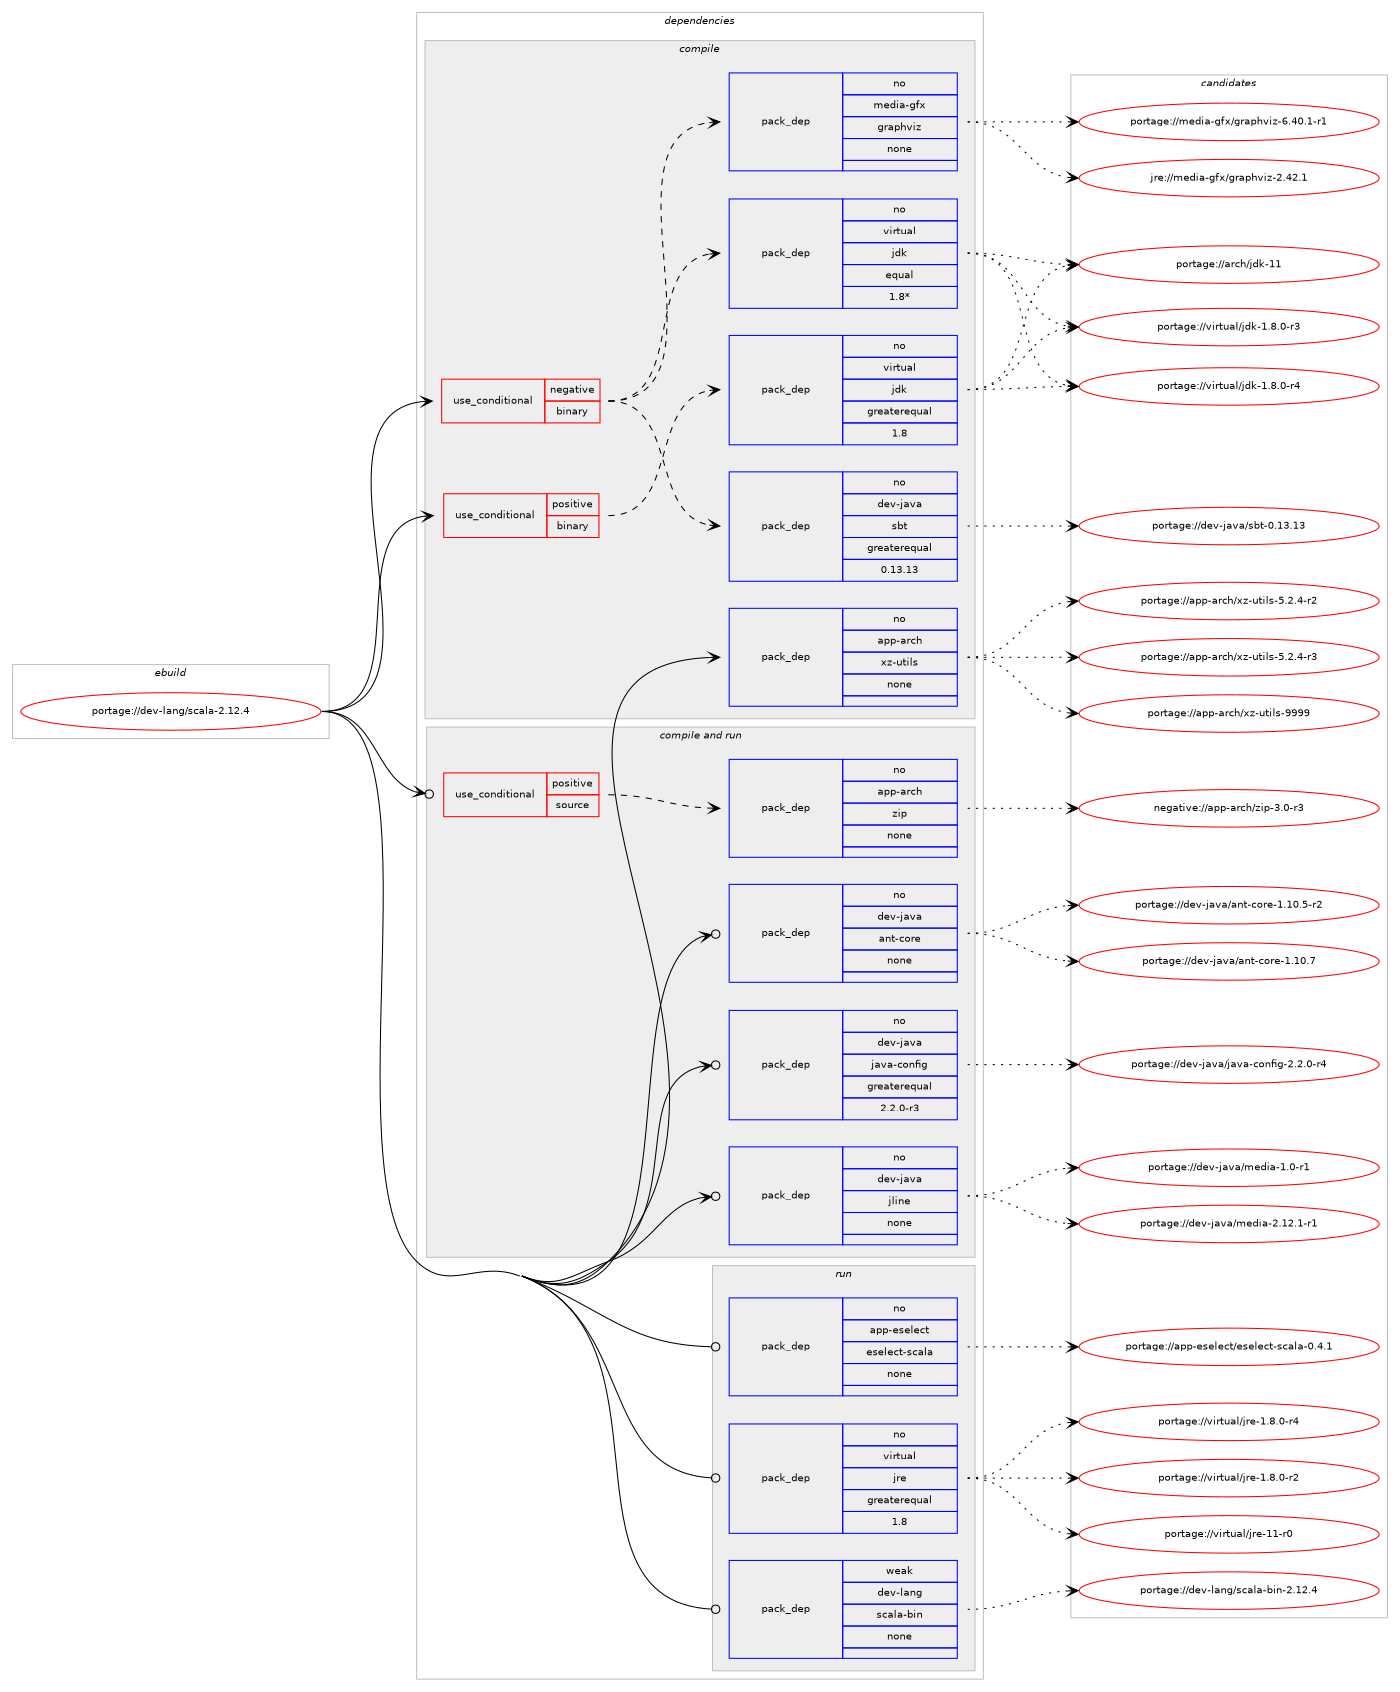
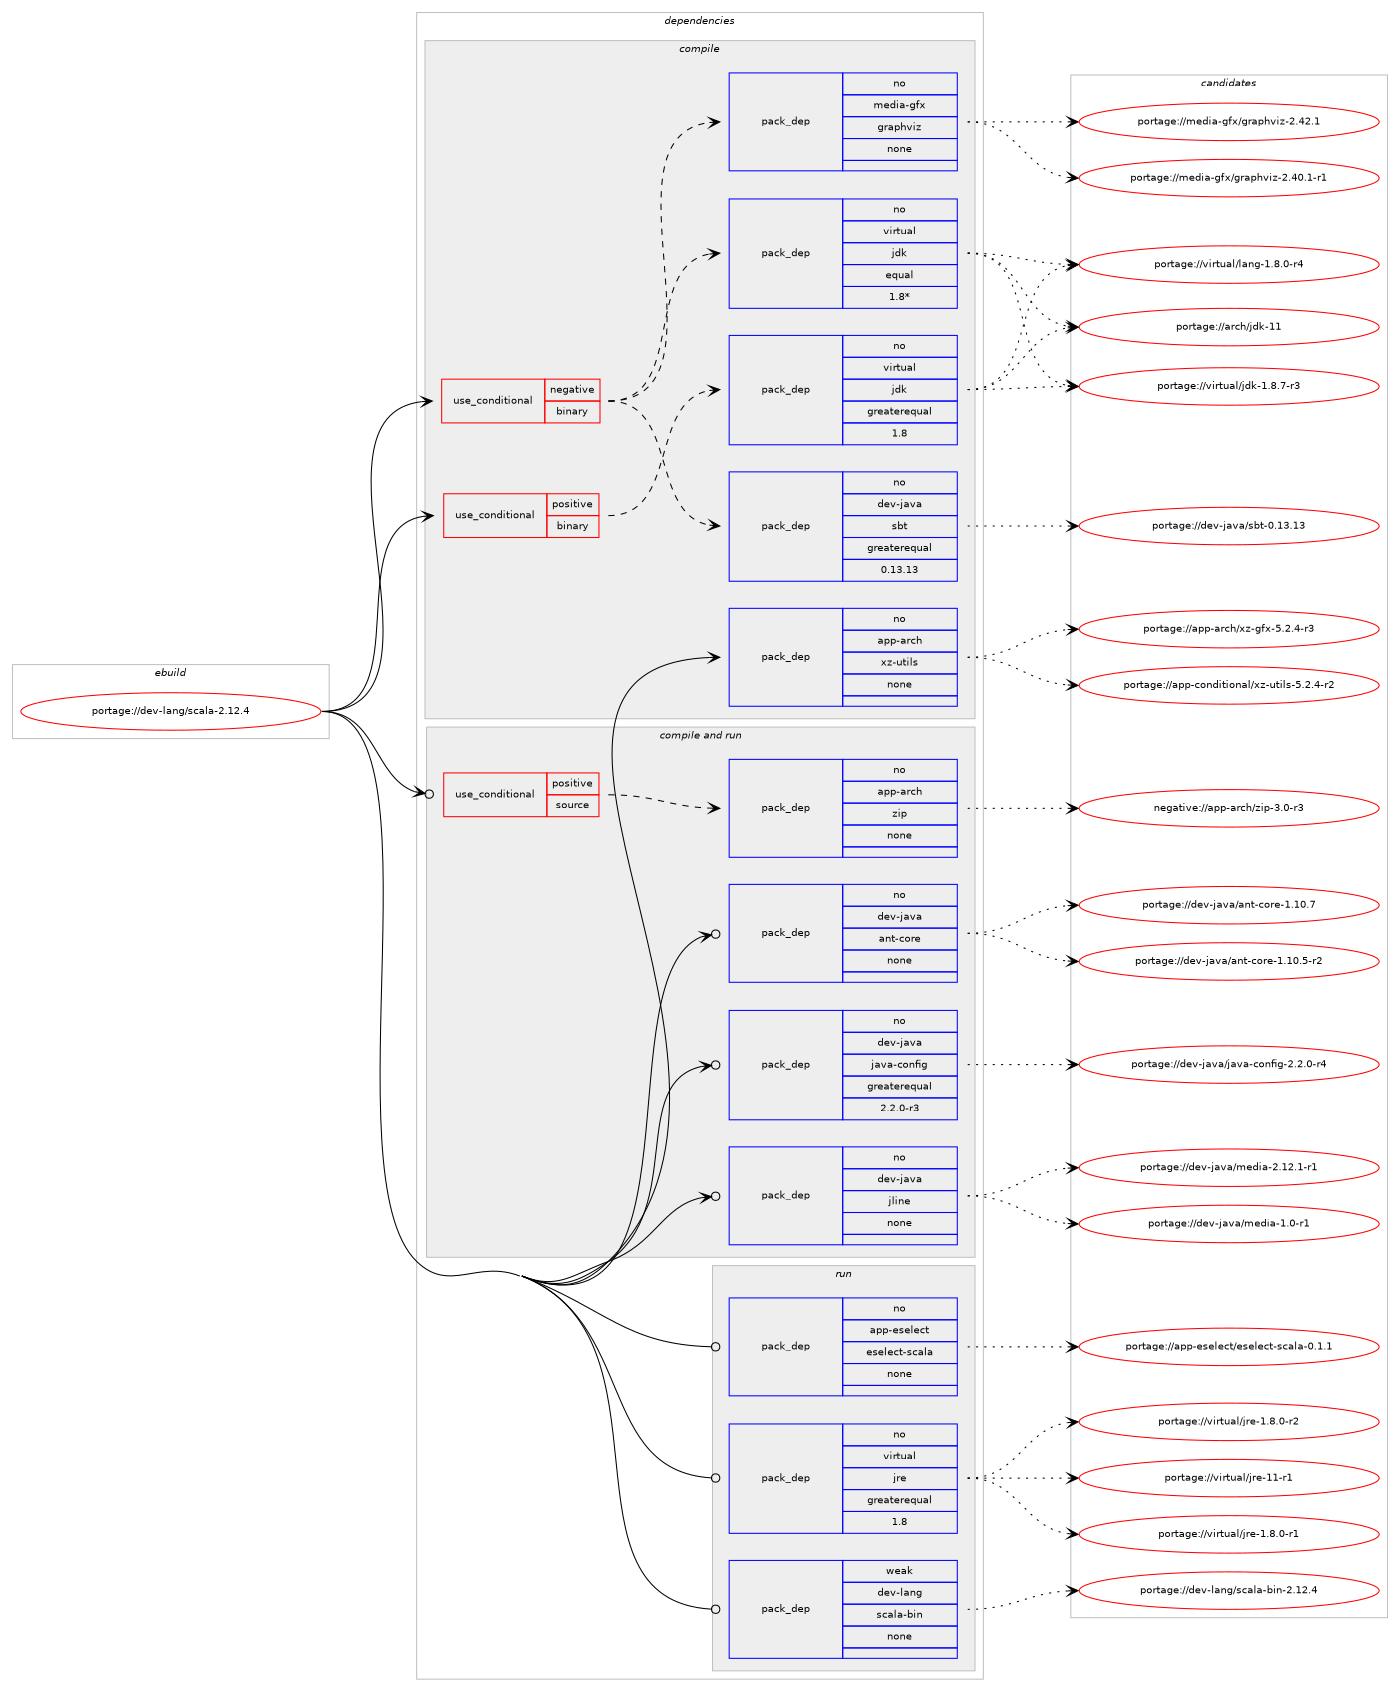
node "portage://media-gfx/graphviz-6.40.1-r1": label "portage://media-gfx/graphviz-6.40.1-r1" -> "portage://media-gfx/graphviz-2.40.1-r1"
node "jre://media-gfx/graphviz-2.42.1": label "jre://media-gfx/graphviz-2.42.1" -> "portage://media-gfx/graphviz-2.42.1"
node "portage://virtual/jdk-1.8.0-r3": label "portage://virtual/jdk-1.8.0-r3" -> "portage://virtual/jdk-1.8.7-r3"
node "portage://virtual/jdk-1.8.0-r4": label "portage://virtual/jdk-1.8.0-r4" -> "portage://virtual/lang-1.8.0-r4"
node "portage://app-arch/xz-utils-5.2.4-r2": label "portage://app-arch/xz-utils-5.2.4-r2" -> "portage://app-conditional/xz-utils-5.2.4-r2"
node "portage://app-arch/xz-utils-5.2.4-r3": label "portage://app-arch/xz-utils-5.2.4-r3" -> "portage://app-arch/xz-gfx-5.2.4-r3"
node "portage://app-arch/xz-utils-9999": removed
node "portage://app-eselect/eselect-scala-0.4.1": label "portage://app-eselect/eselect-scala-0.4.1" -> "portage://app-eselect/eselect-scala-0.1.1"
node "portage://virtual/jre-1.8.0-r4": label "portage://virtual/jre-1.8.0-r4" -> "portage://virtual/jre-1.8.0-r1"
node "portage://virtual/jre-11-r0": label "portage://virtual/jre-11-r0" -> "portage://virtual/jre-11-r1"
